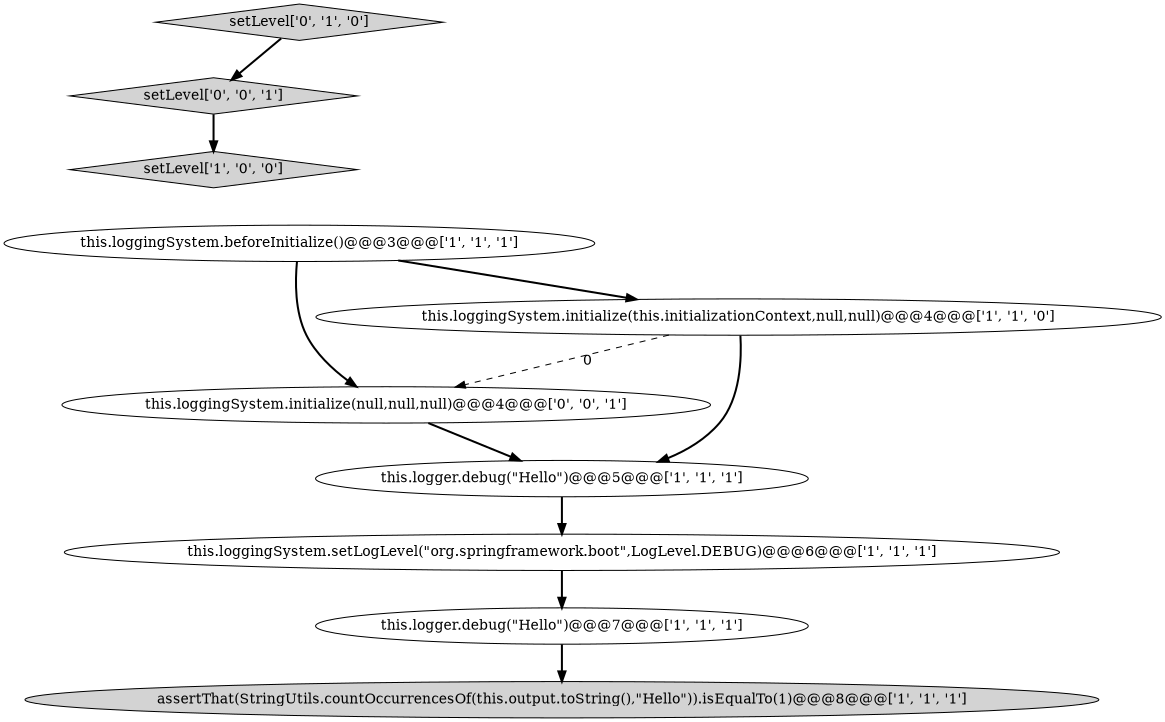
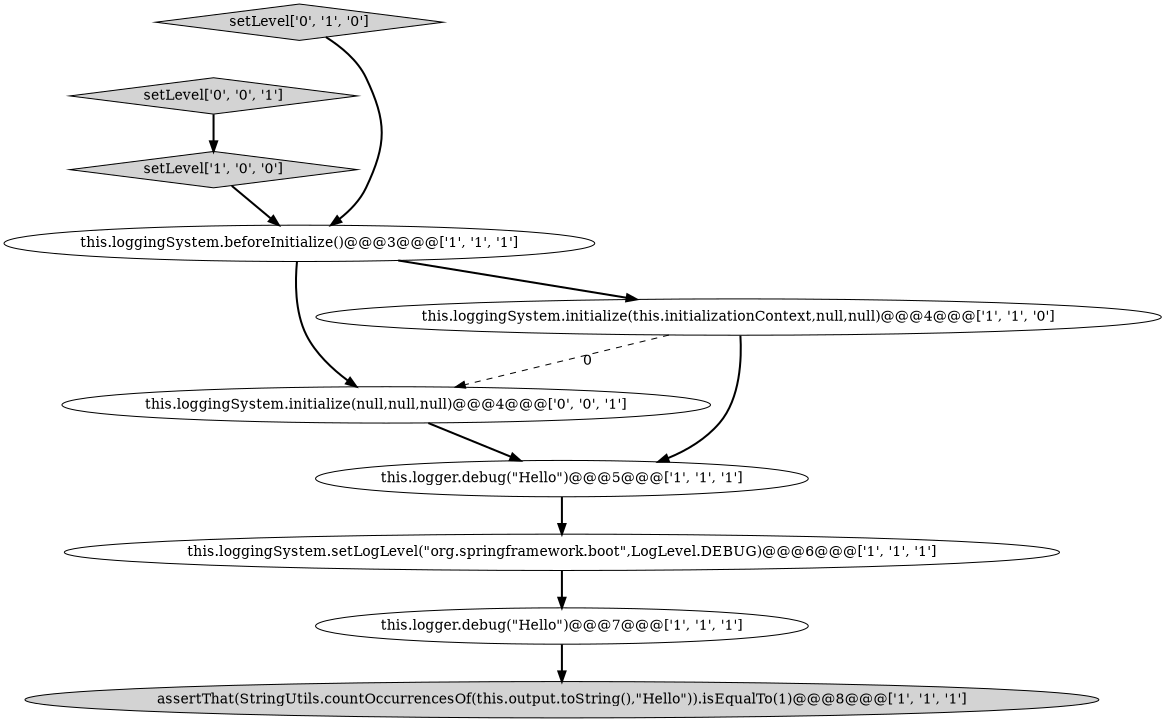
edge "setLevel['0', '1', '0']" -> "setLevel['0', '0', '1']": now "setLevel['0', '1', '0']" -> "this.loggingSystem.beforeInitialize()@@@3@@@['1', '1', '1']"
edge "setLevel['1', '0', '0']" -> "this.loggingSystem.beforeInitialize()@@@3@@@['1', '1', '1']": added
